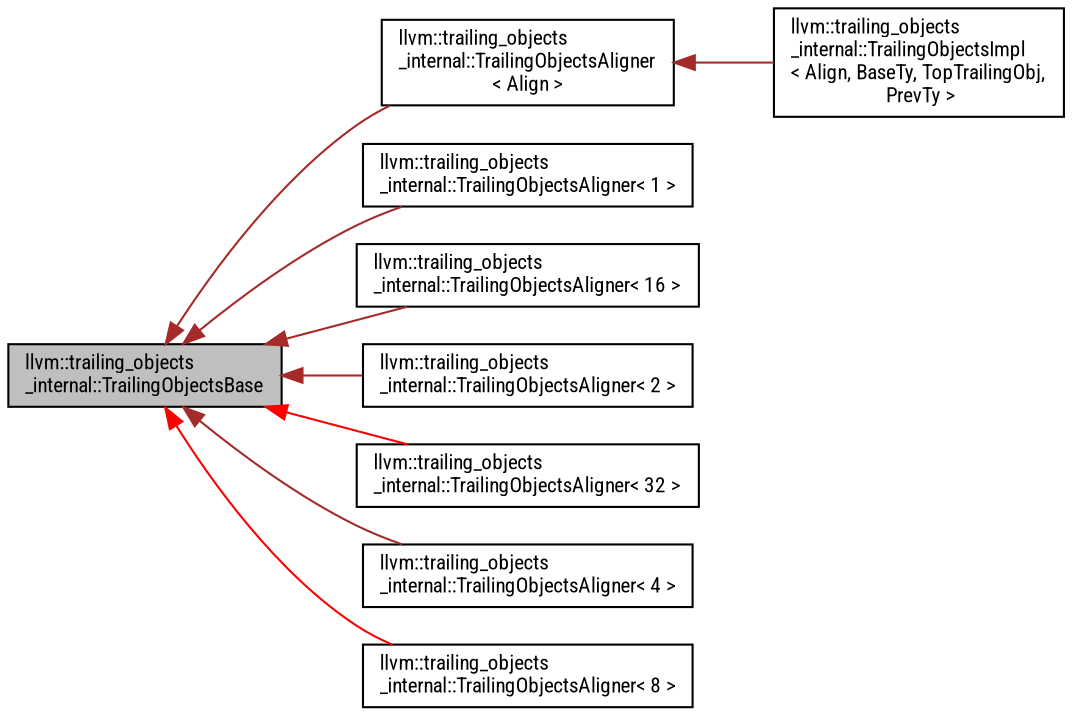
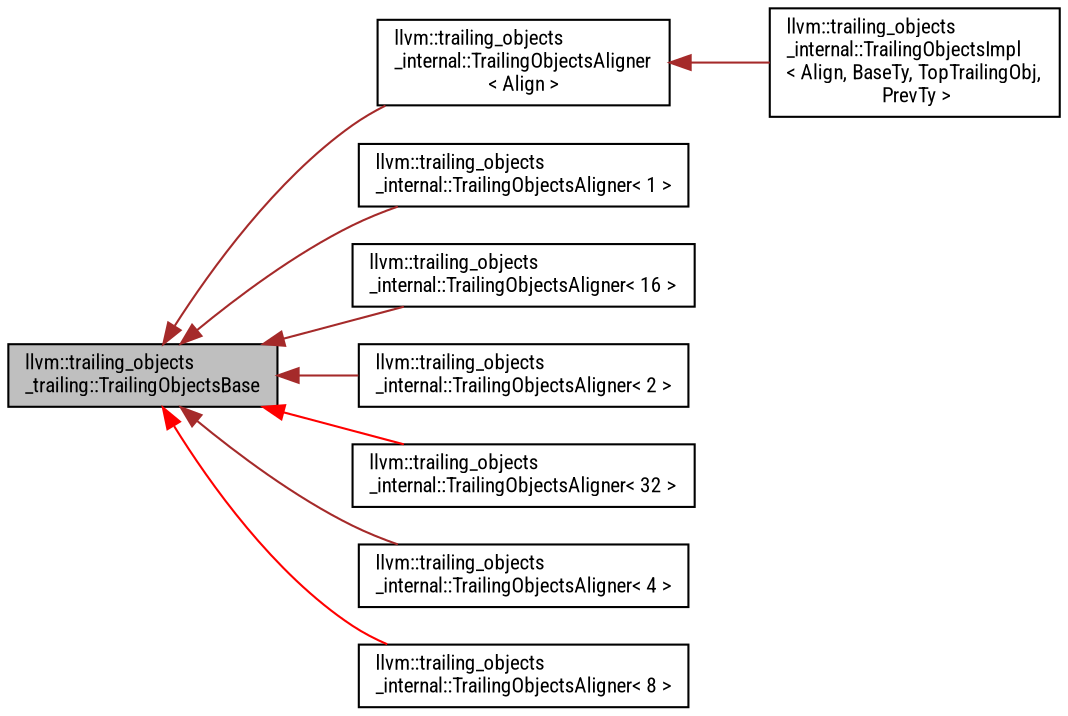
node "llvm::trailing_objects _internal::TrailingObjectsBase": label "llvm::trailing_objects _internal::TrailingObjectsBase" -> "llvm::trailing_objects _trailing::TrailingObjectsBase"
